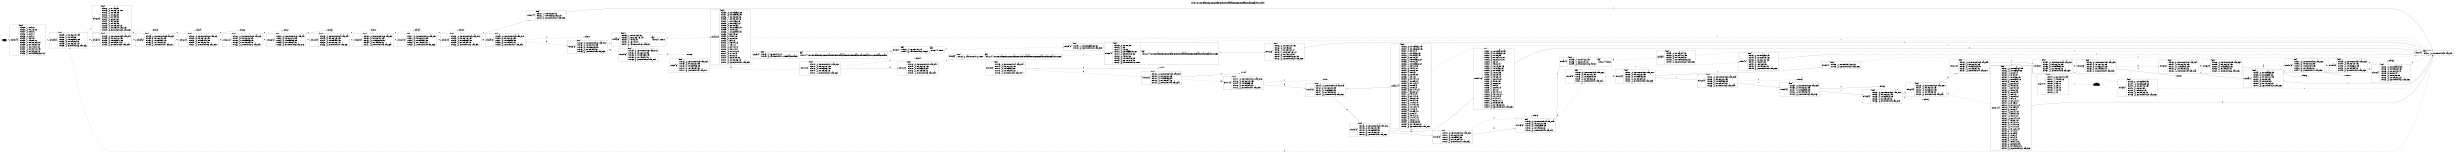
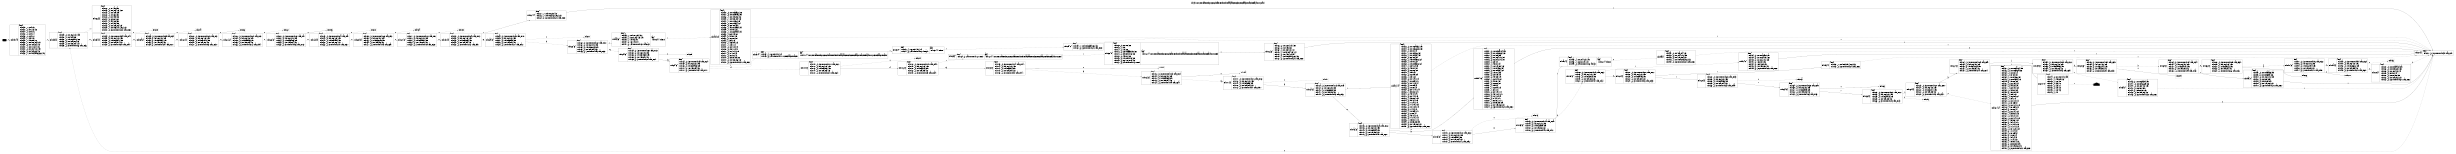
edge "0x4016db [25]" -> "0x4016f4 [25]": added, label "15"
edge "0x401726 [25]" -> "0x40173f [25]": added, label "13"
